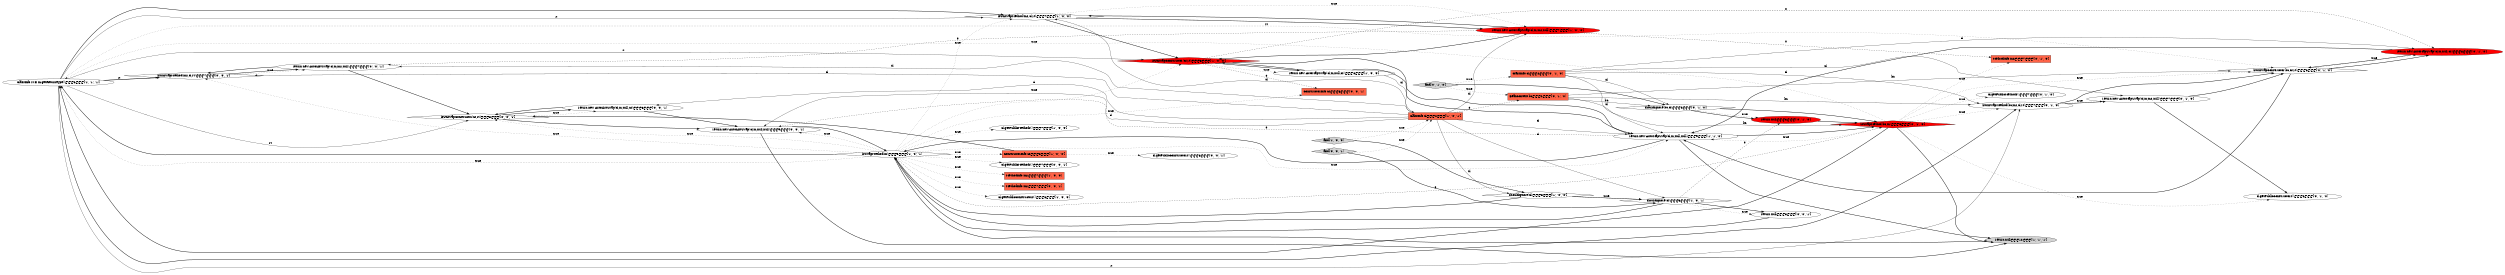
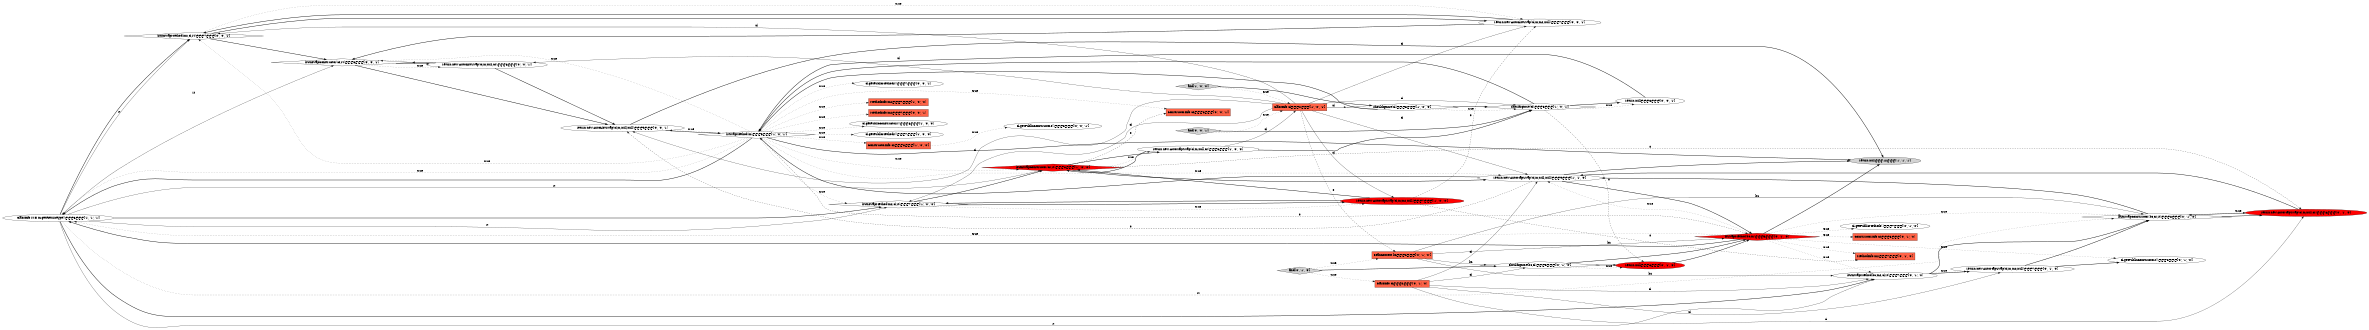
edge "return new AutoMapSwap(ci,m,null,cs)@@@8@@@['1', '0', '0']" -> "return new AutoMapSwap(ci,m,null,null)@@@9@@@['1', '1', '0']": now "return new AutoMapSwap(ci,m,null,cs)@@@8@@@['1', '0', '0']" -> "shouldIgnore(ci)@@@3@@@['1', '0', '1']"
edge "ConstructorInfo cs@@@8@@@['1', '0', '0']" -> "isUnswapConstructor(cs,rt)@@@8@@@['0', '0', '1']": now "isUnswapMethod(m2,ci,rt)@@@7@@@['0', '0', '1']" -> "isUnswapConstructor(cs,rt)@@@8@@@['0', '0', '1']"
node "ConstructorInfo cs@@@8@@@['0', '1', '0']": added
